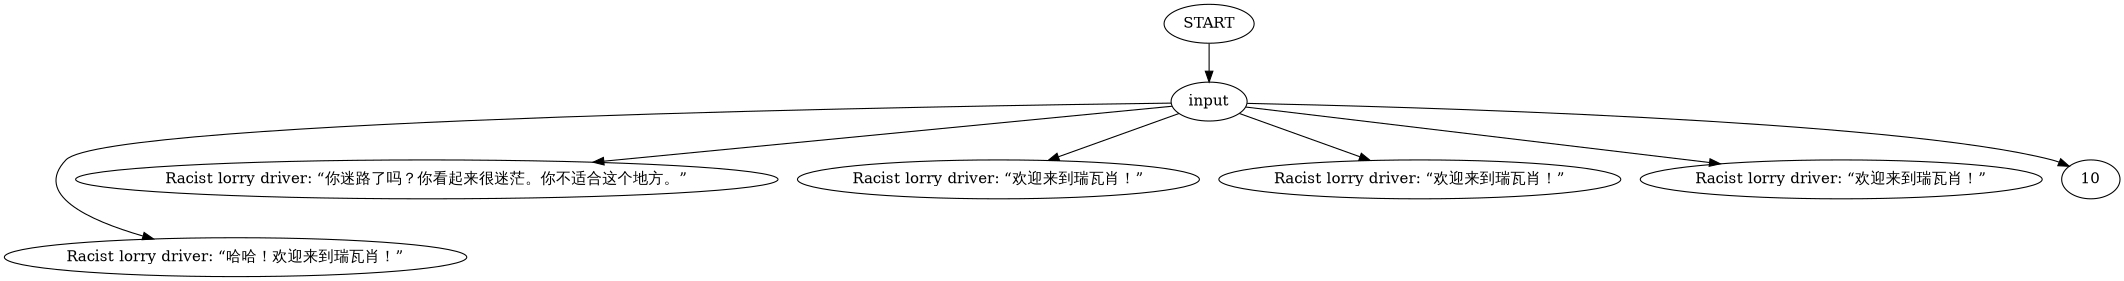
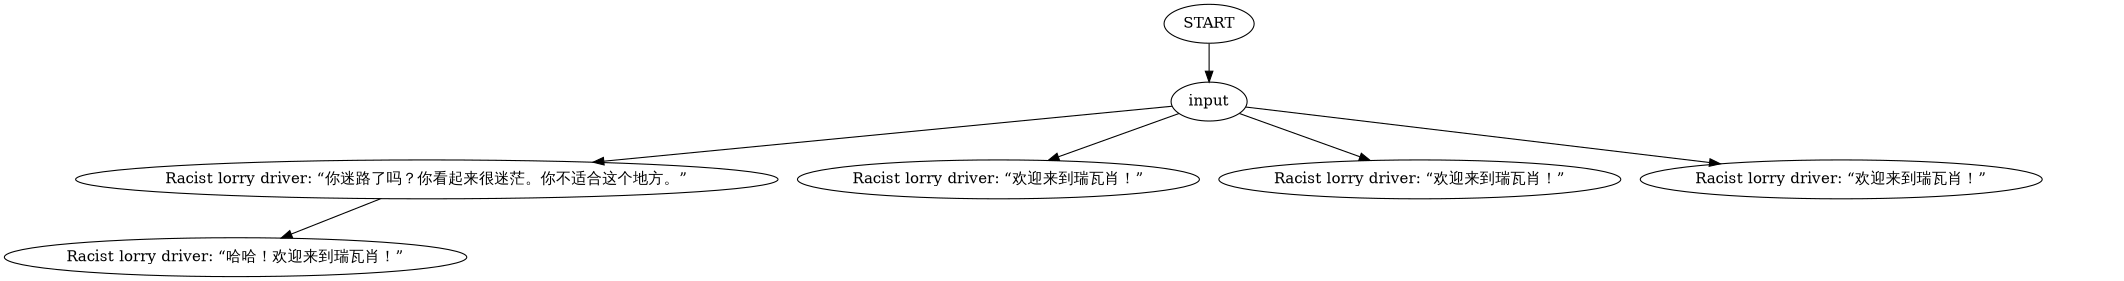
edge "input" -> "Racist lorry driver: “哈哈！欢迎来到瑞瓦肖！”": now "Racist lorry driver: “你迷路了吗？你看起来很迷茫。你不适合这个地方。”" -> "Racist lorry driver: “哈哈！欢迎来到瑞瓦肖！”"
node "10": removed
